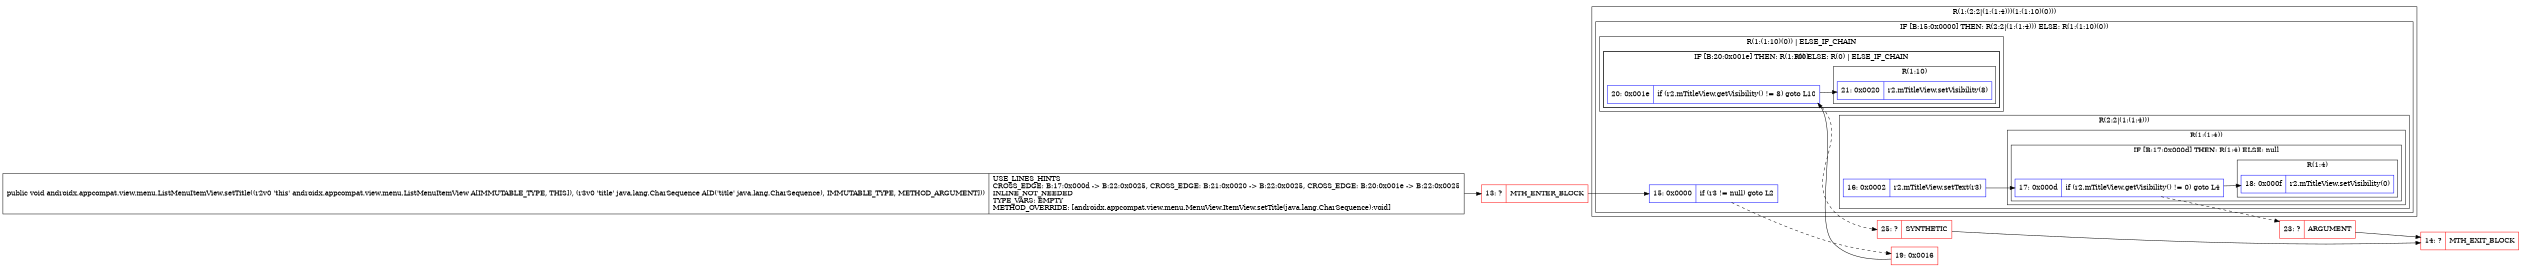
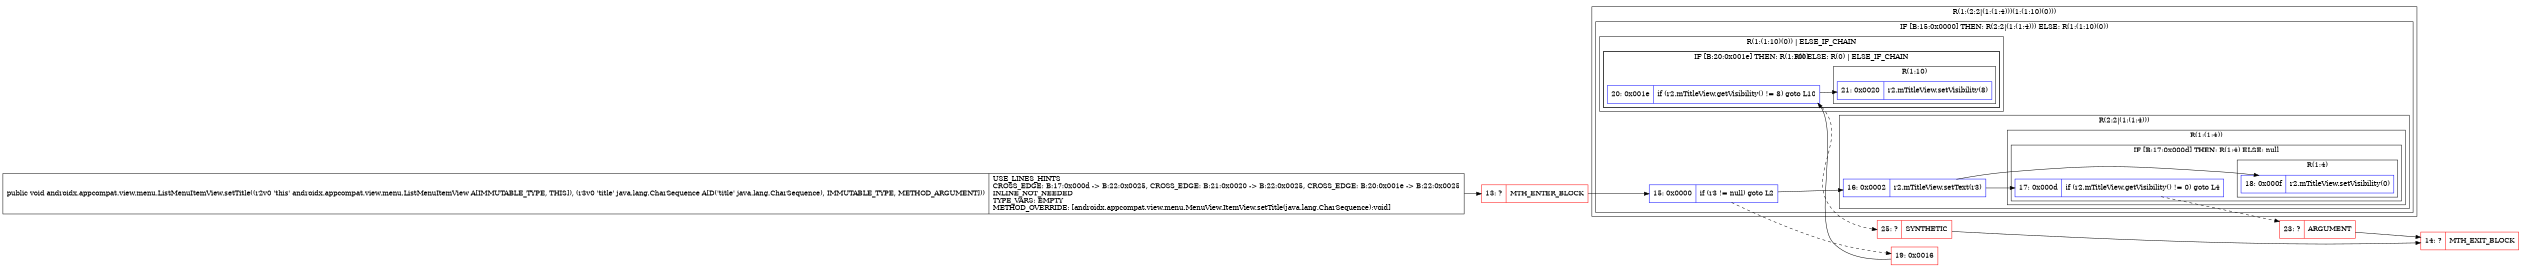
edge "17: 0x000d" -> "18: 0x000f": now "16: 0x0002" -> "18: 0x000f"
edge "15: 0x0000" -> "16: 0x0002": added
